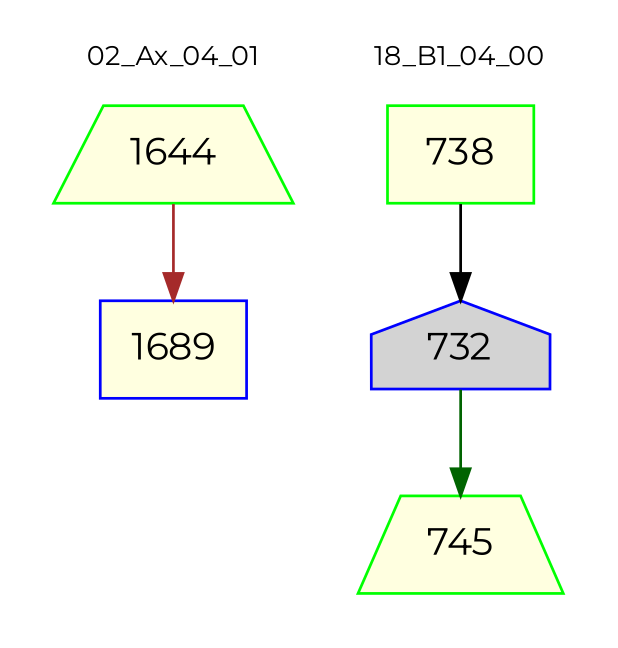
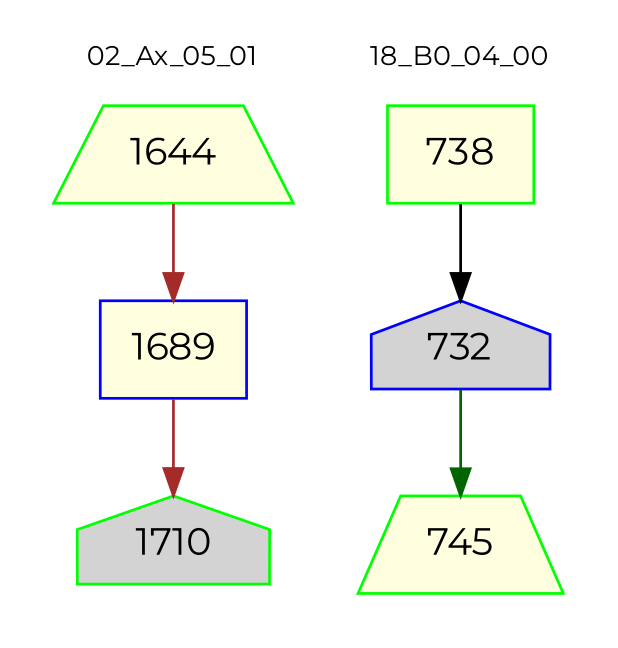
cluster "02_Ax_04_01": label "02_Ax_04_01" -> "02_Ax_05_01"
cluster "18_B1_04_00": label "18_B1_04_00" -> "18_B0_04_00"
node "1710": added
